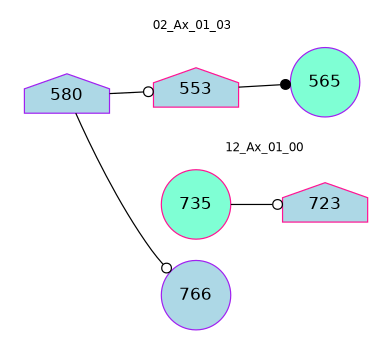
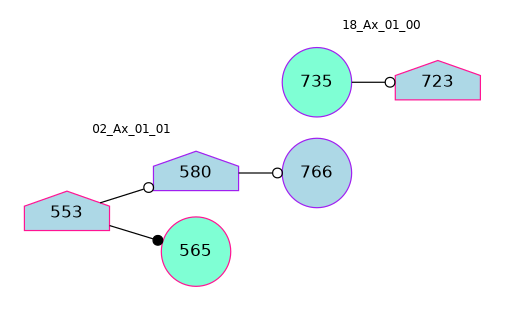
cluster "02_Ax_01_03": label "02_Ax_01_03" -> "02_Ax_01_01"
node "565": color purple -> deeppink
edge "580" -> "553": reversed
cluster "12_Ax_01_00": label "12_Ax_01_00" -> "18_Ax_01_00"
node "735": color deeppink -> purple
